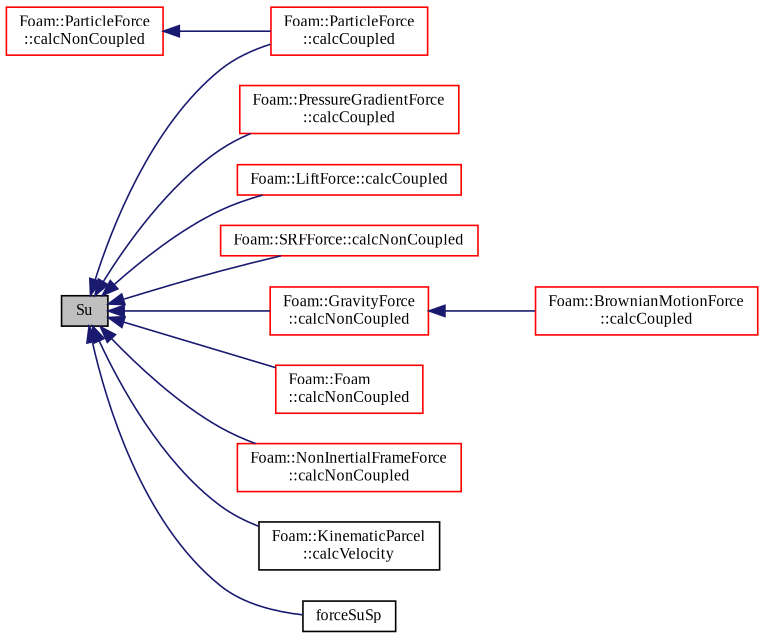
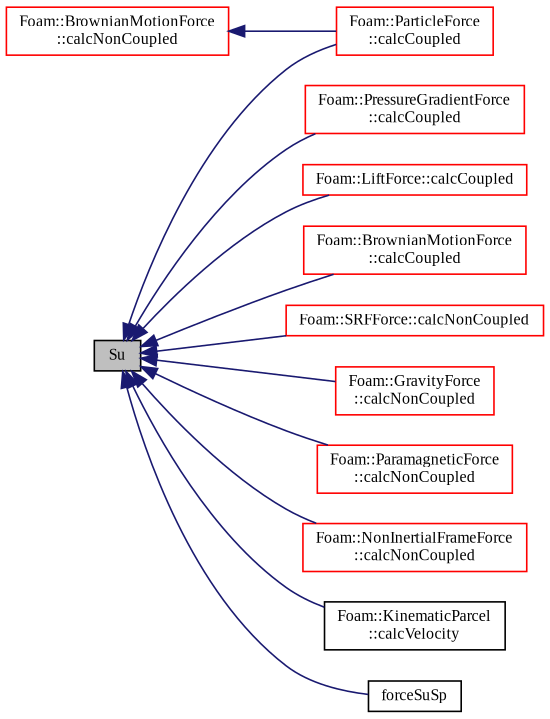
node "Foam::ParticleForce ::calcNonCoupled": label "Foam::ParticleForce ::calcNonCoupled" -> "Foam::BrownianMotionForce ::calcNonCoupled"
edge "Foam::BrownianMotionForce ::calcCoupled" -> "Foam::GravityForce ::calcNonCoupled": now "Foam::BrownianMotionForce ::calcCoupled" -> "Su"
node "Foam::Foam ::calcNonCoupled": label "Foam::Foam ::calcNonCoupled" -> "Foam::ParamagneticForce ::calcNonCoupled"
